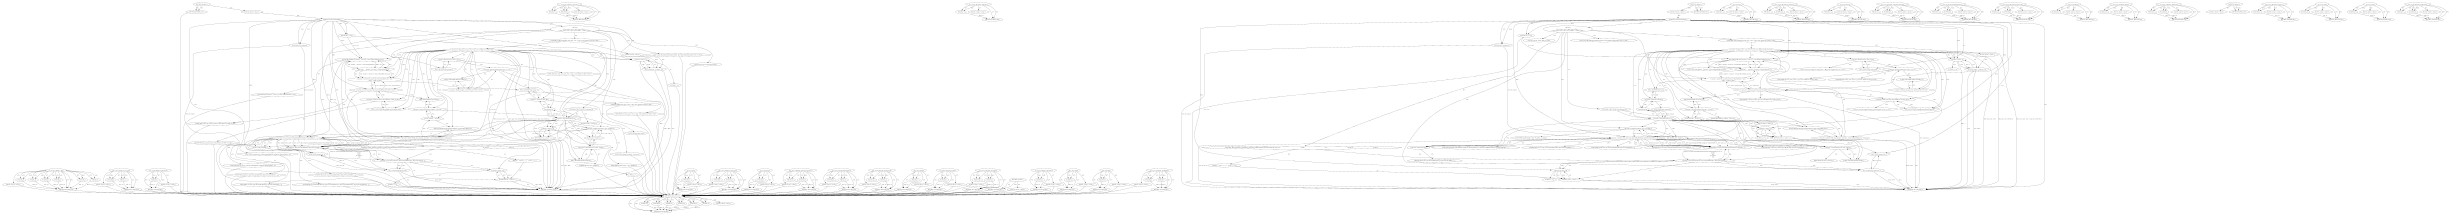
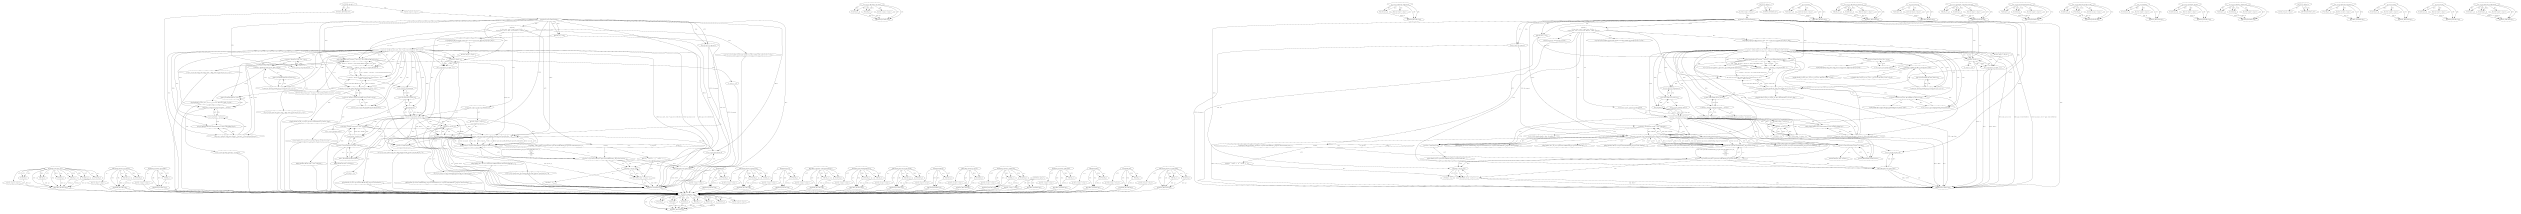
node "<(LOCAL,int32 id: int32)<SUB>22</SUB>>": removed
